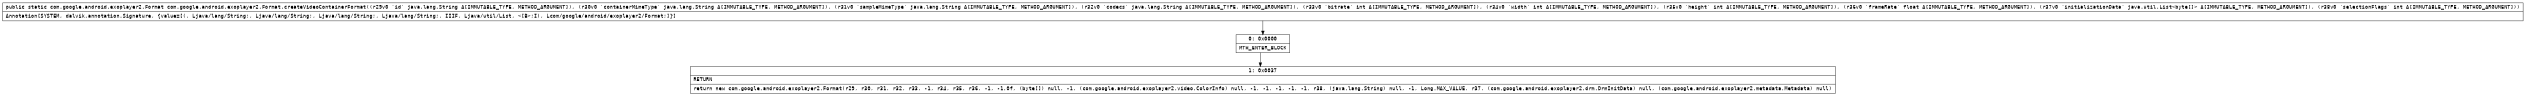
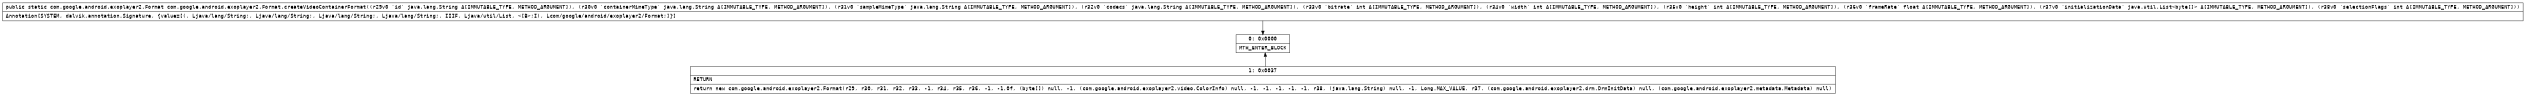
edge "0: 0x0000" -> "1: 0x0037": reversed
